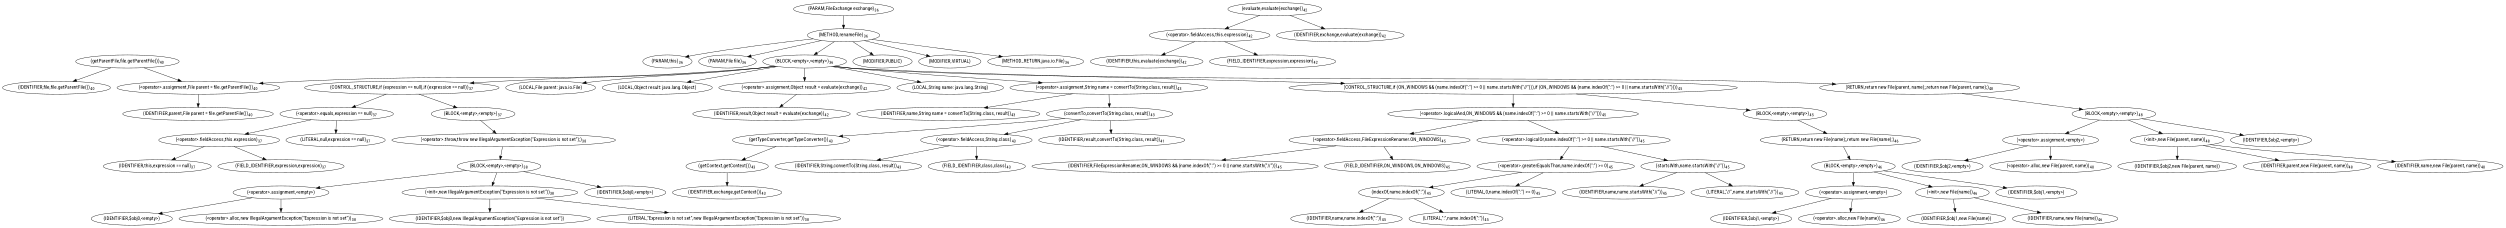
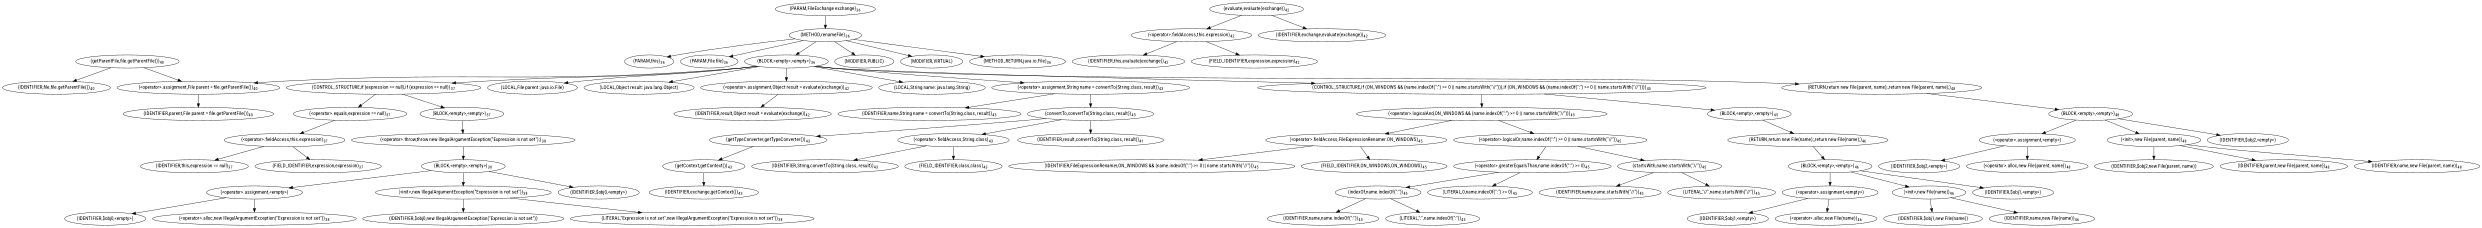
node "(LITERAL,null,expression == null)": removed
